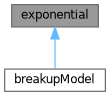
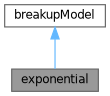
edge "breakupModel" -> "exponential": reversed
